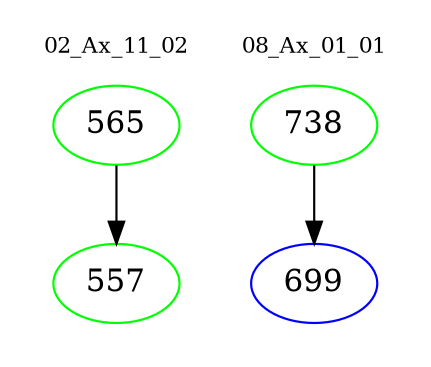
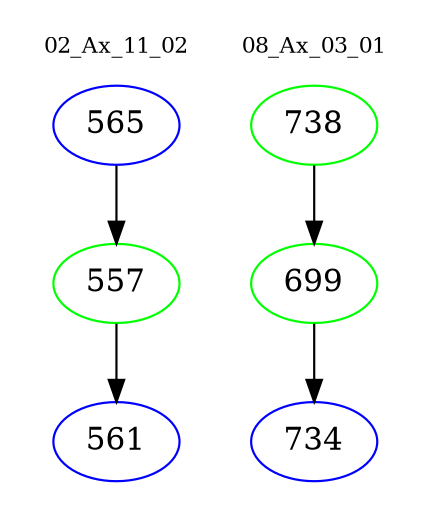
cluster "08_Ax_01_01": label "08_Ax_01_01" -> "08_Ax_03_01"
node "565": color green -> blue
node "699": color blue -> green
node "561": added
node "734": added
